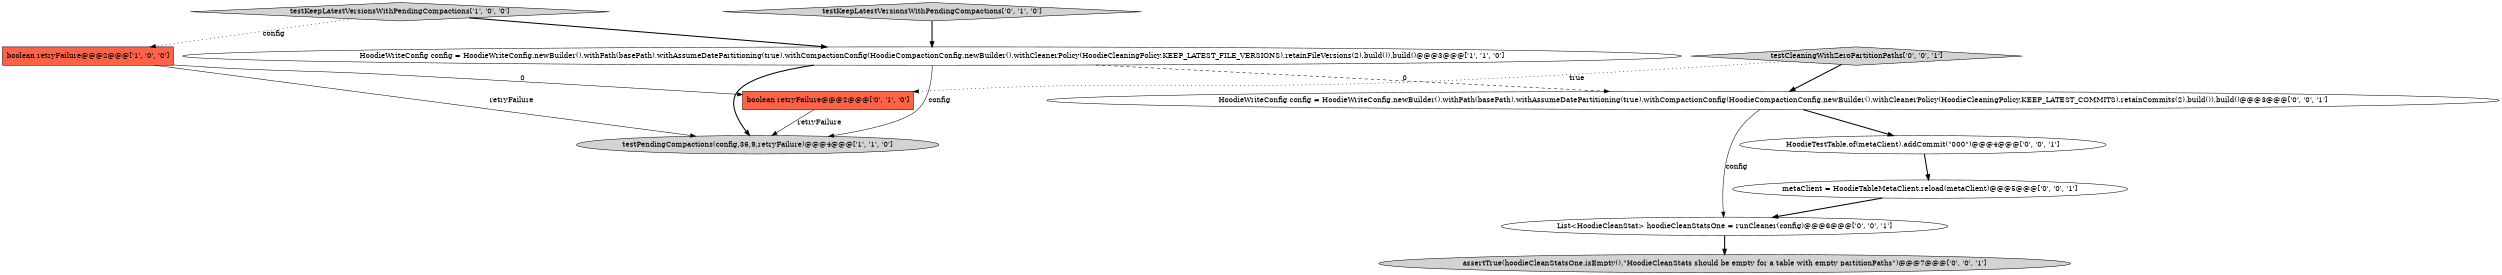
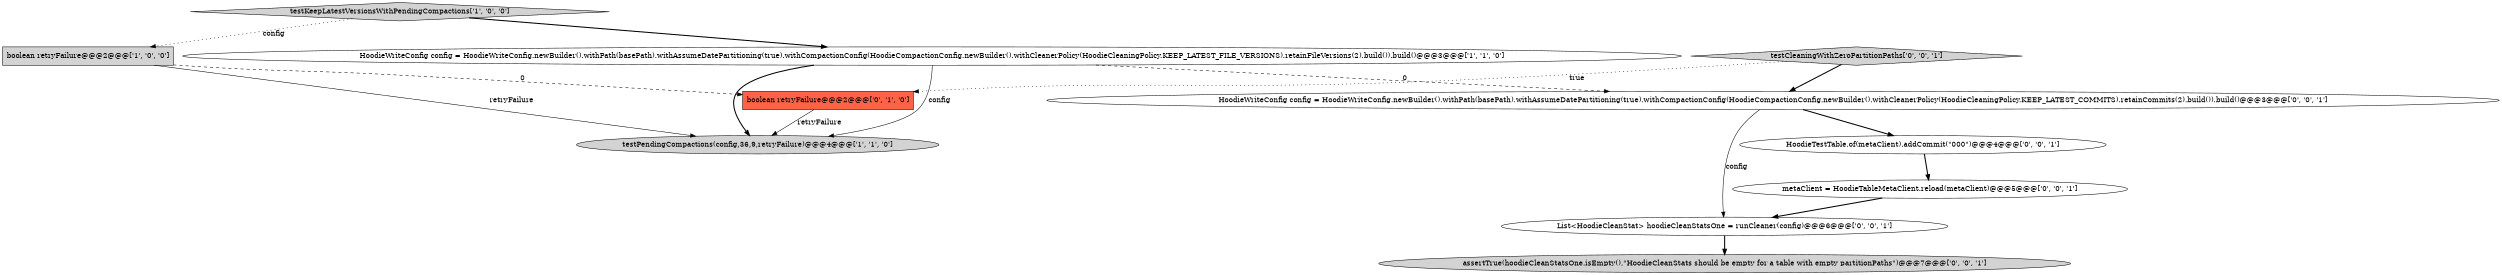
node "testKeepLatestVersionsWithPendingCompactions['0', '1', '0']": removed
node "boolean retryFailure@@@2@@@['1', '0', '0']": fillcolor tomato -> lightgray
edge "boolean retryFailure@@@2@@@['1', '0', '0']" -> "boolean retryFailure@@@2@@@['0', '1', '0']": style solid -> dashed
